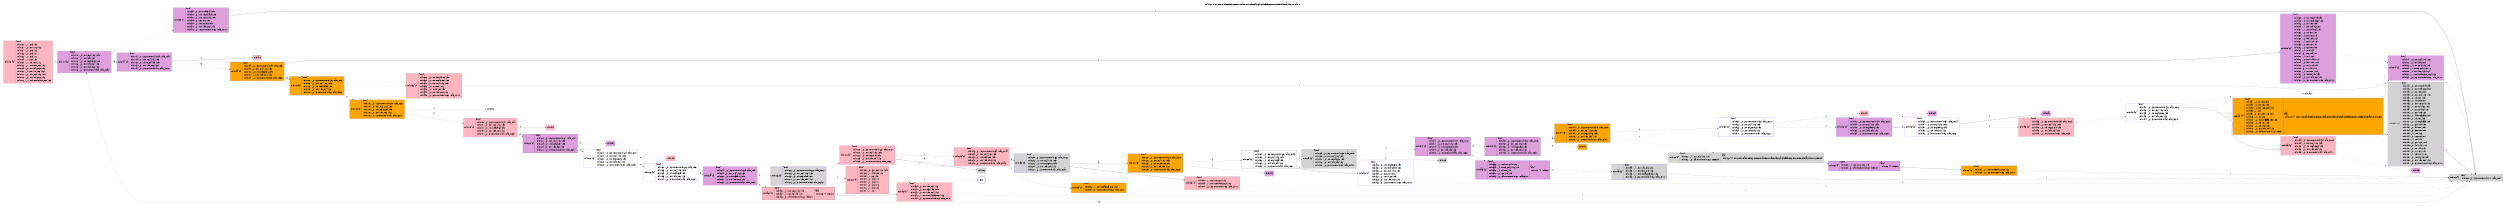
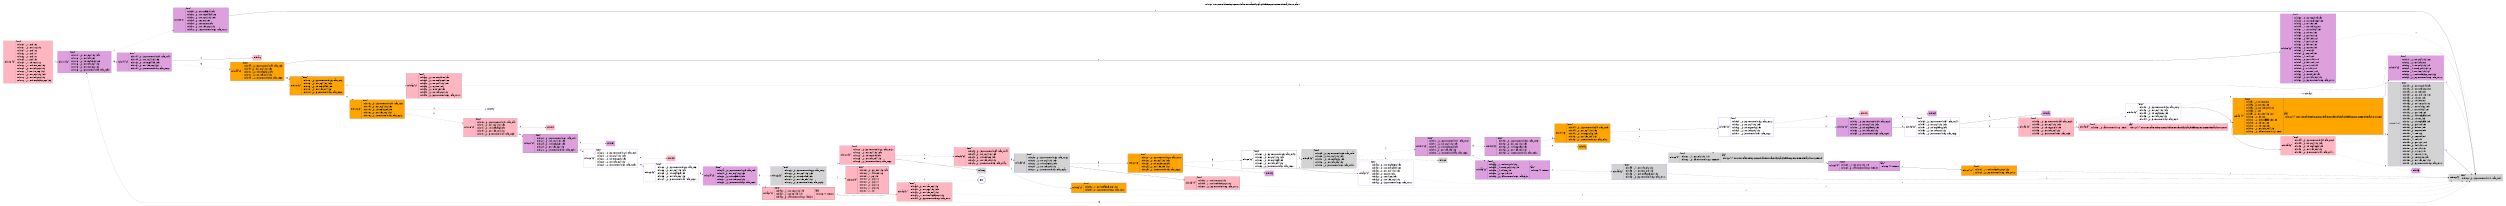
edge "0x401b3e [83]" -> "0x401b1d [33]": now "0x401b3e [83]" -> "0x401e62 [5]"
node "0x401aec [5]": added
